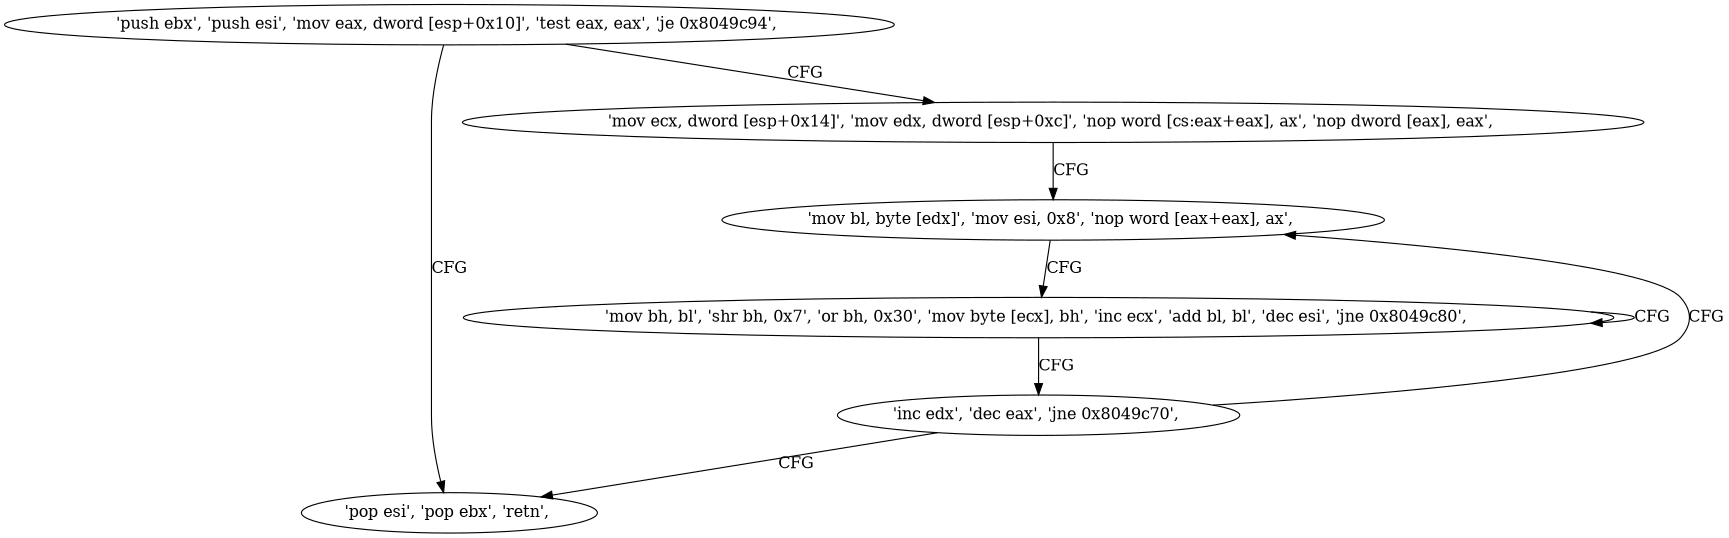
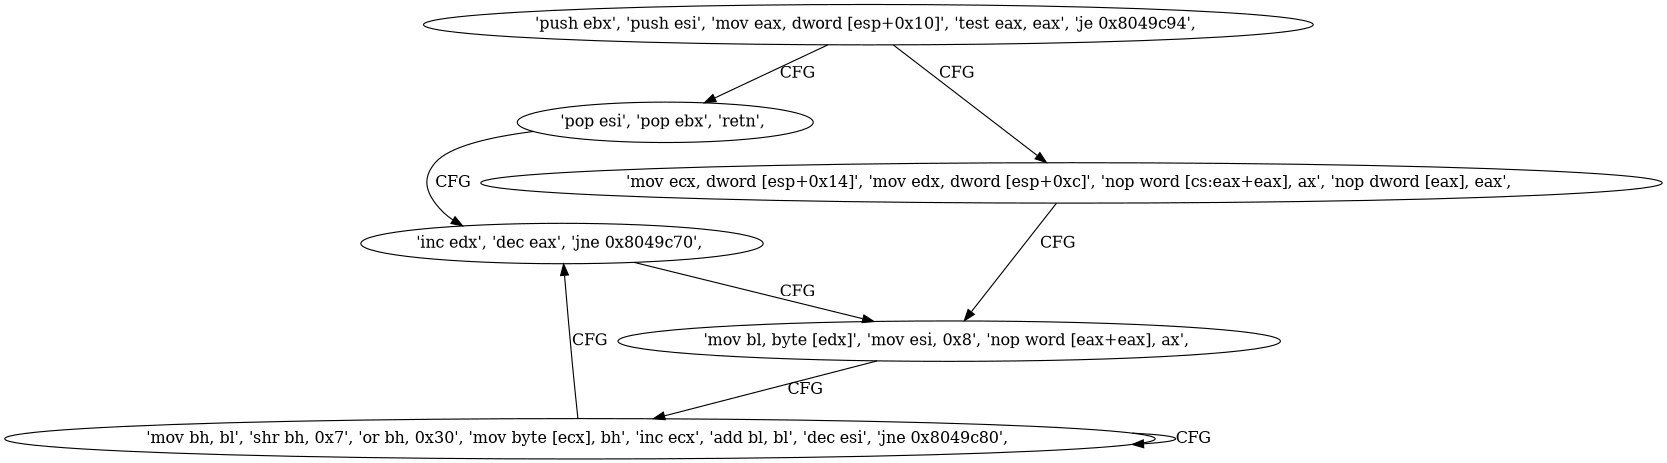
edge "'inc edx', 'dec eax', 'jne 0x8049c70'," -> "'pop esi', 'pop ebx', 'retn',": reversed
